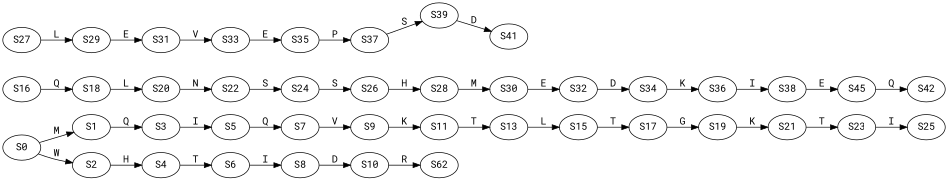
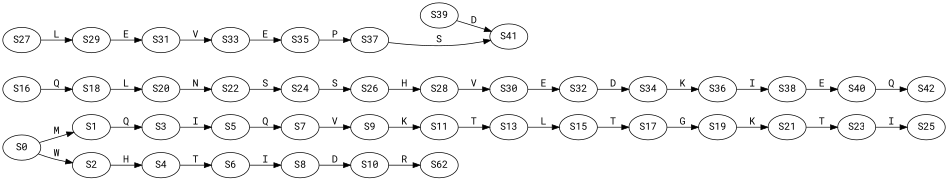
edge "S37" -> "S39": now "S37" -> "S41"
edge "S28" -> "S30": label "M" -> "V"
node "S45": label "S45" -> "S40"
